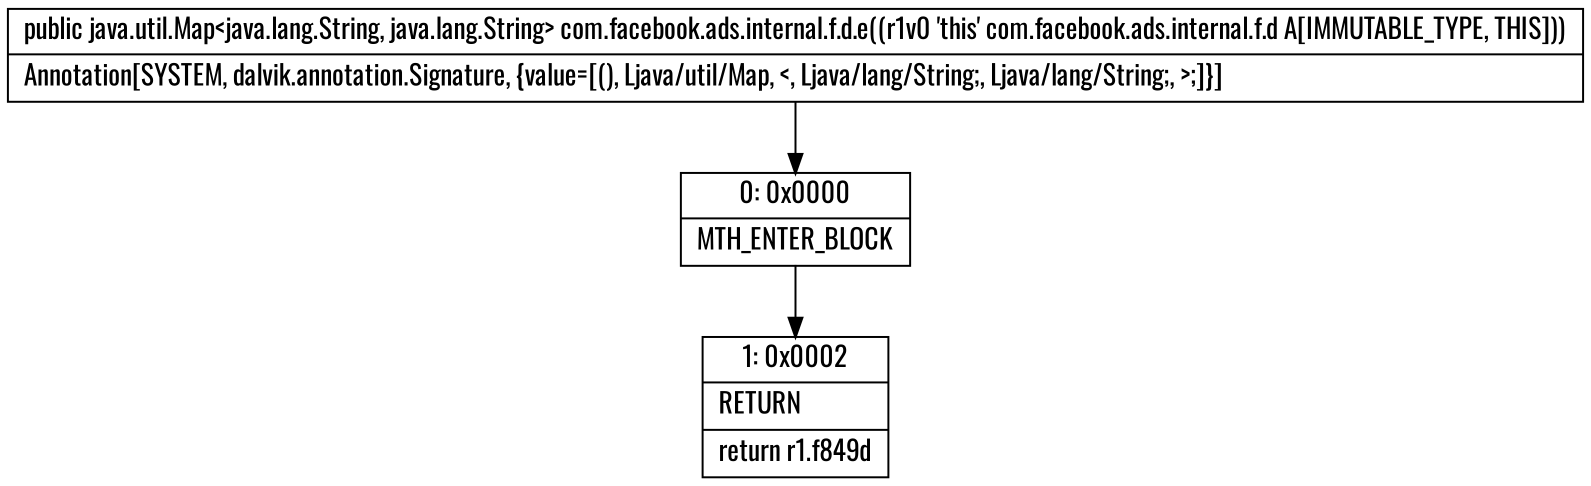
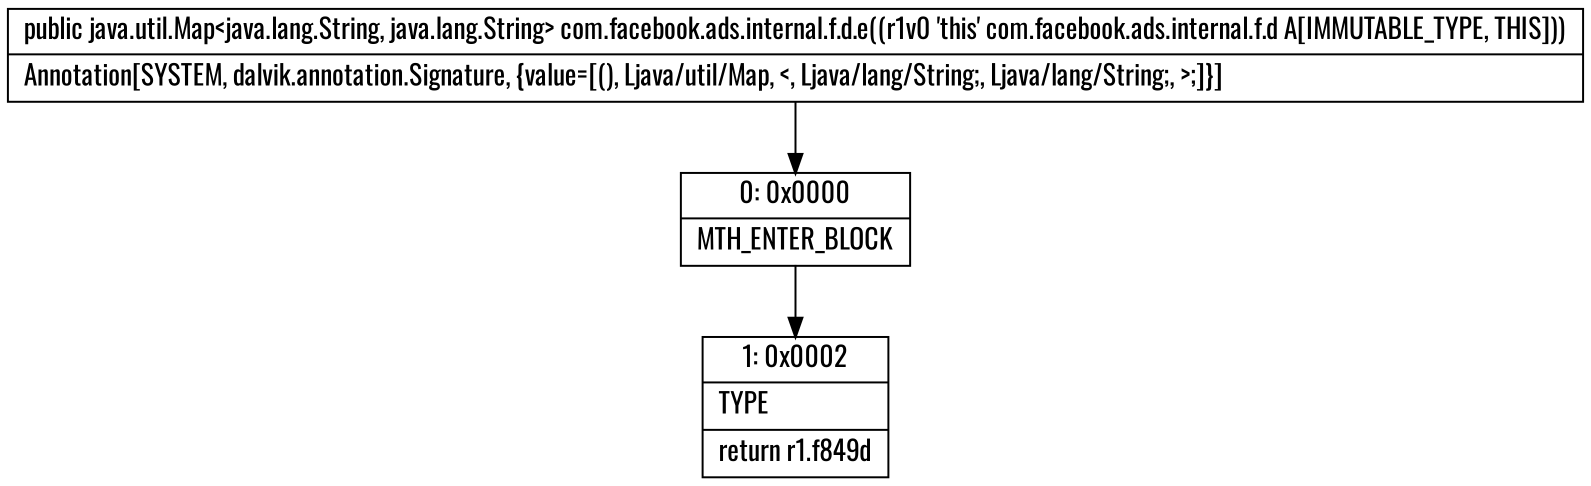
node "1: 0x0002": text "RETURN" -> "TYPE"
